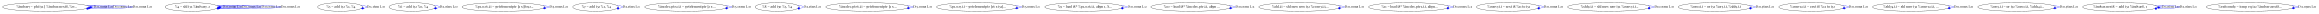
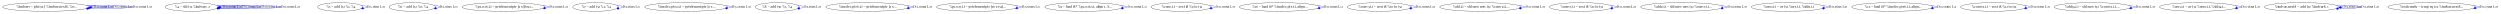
node "%conv.i.i = zext i8 %9 to i32": added
node "%conv3.i.i = zext i8 %10 to i32": added
node "%11 = load i8* %incdec.ptr2.i.i, align...": removed
node "%12 = load i8* %incdec.ptr6.i.i, align...": added
